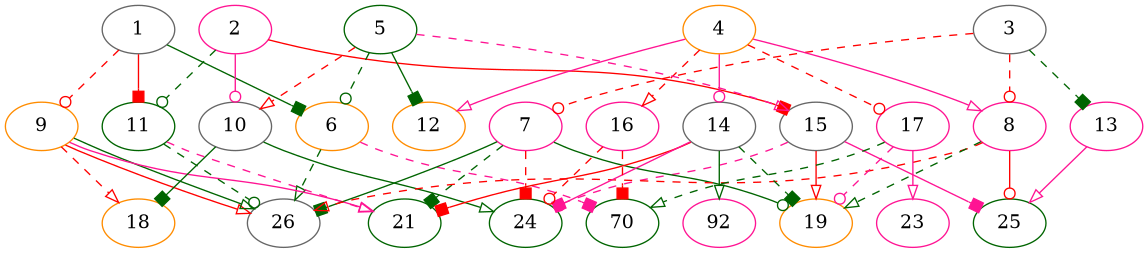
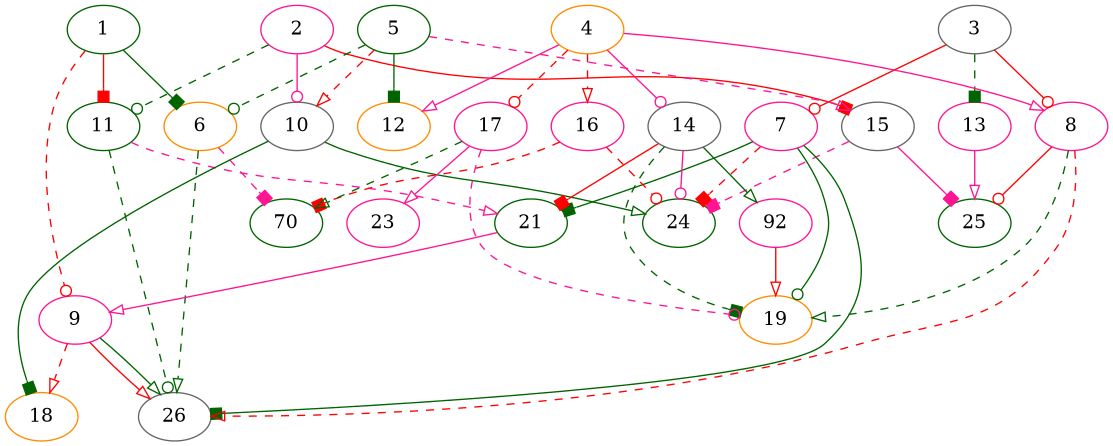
node "1": color gray40 -> darkgreen
edge "3" -> "7": style dashed -> solid
edge "3" -> "8": style dashed -> solid
node "9": color darkorange -> deeppink
edge "7" -> "21": style dashed -> solid
edge "15" -> "19": now "92" -> "19"
edge "9" -> "21": reversed
